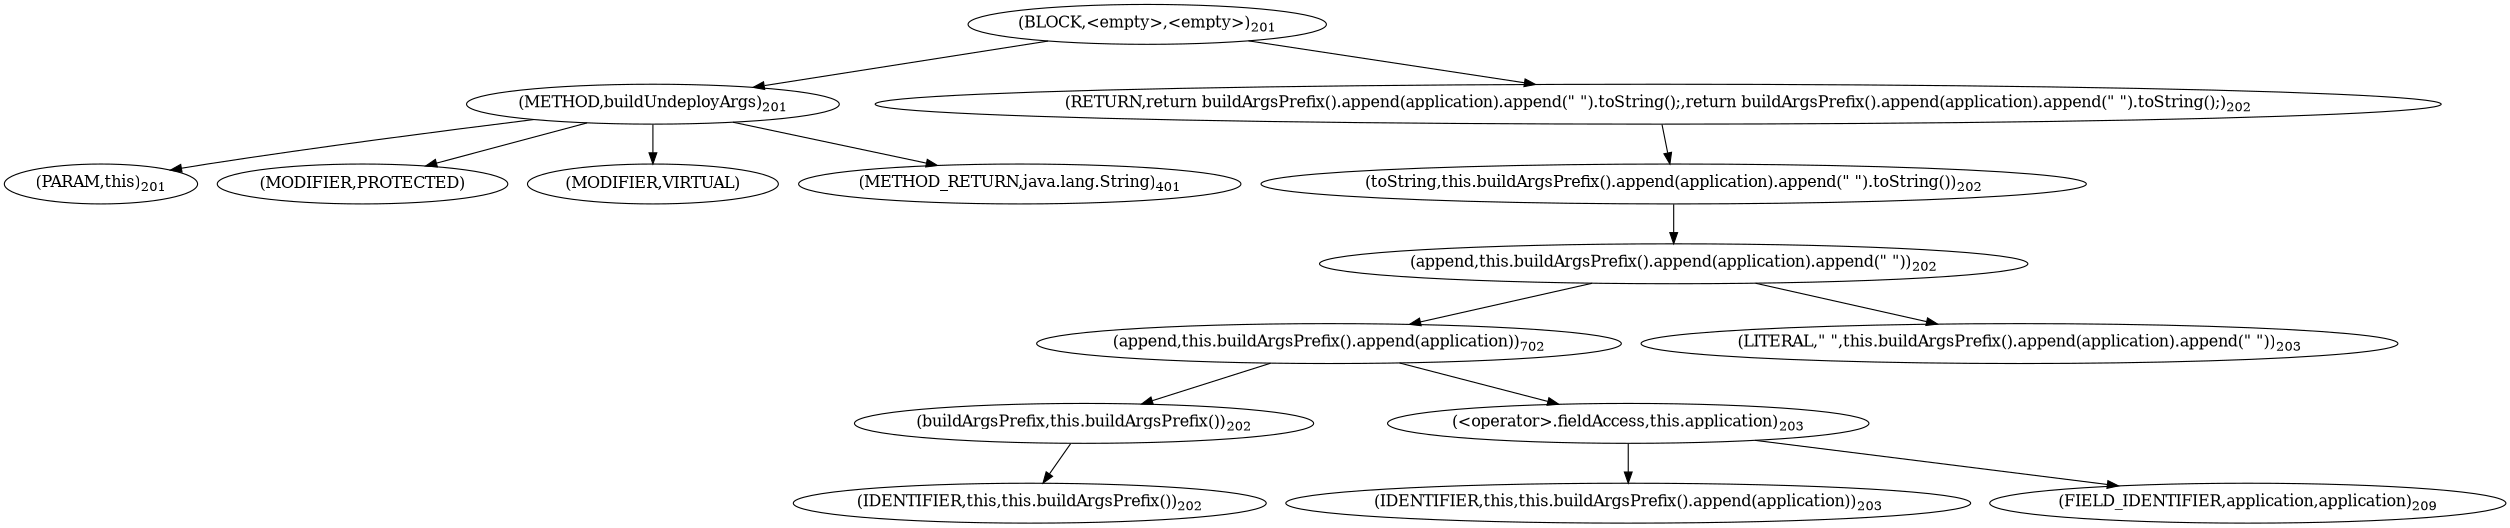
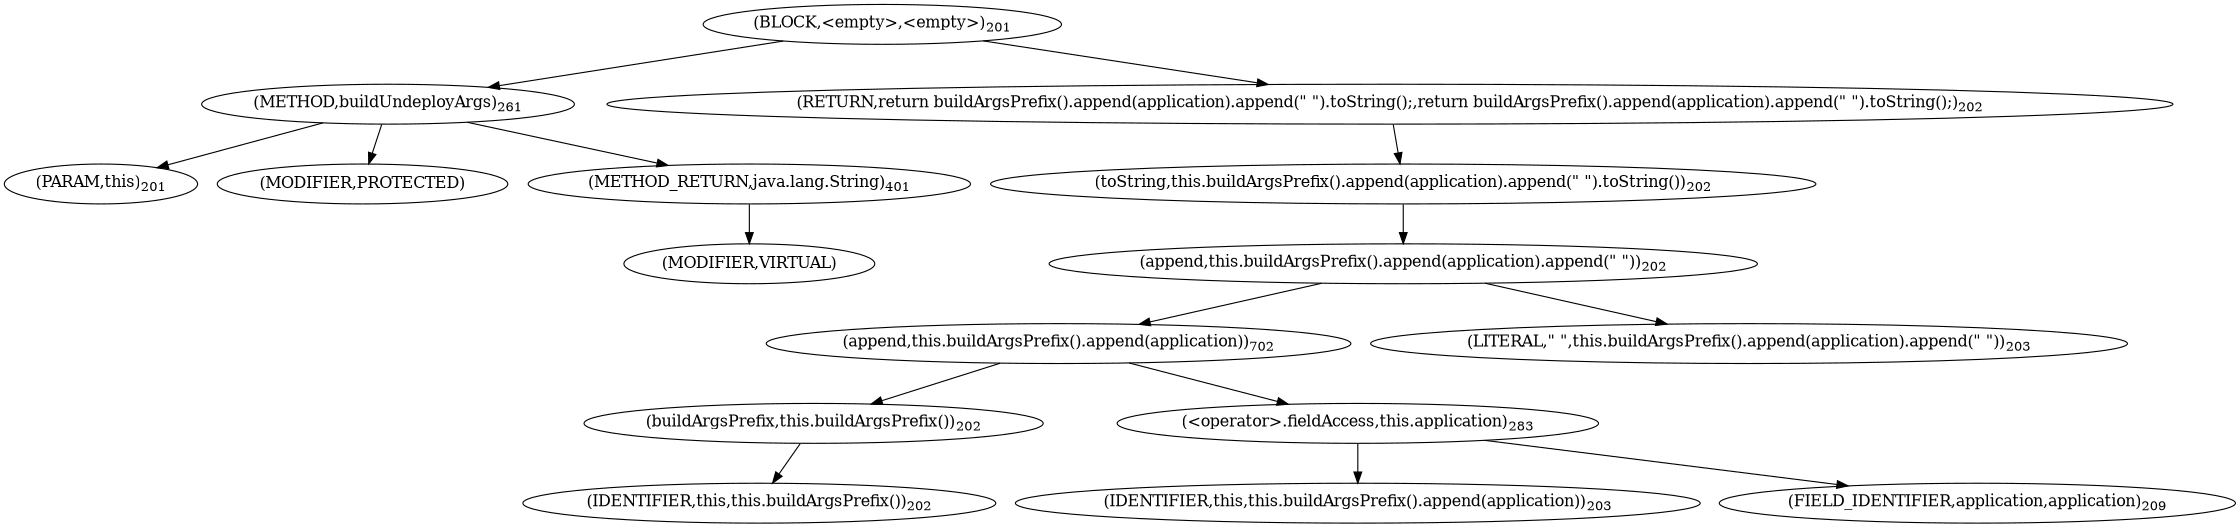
node "(METHOD,buildUndeployArgs)": text "201" -> "261"
edge "(METHOD,buildUndeployArgs)" -> "(MODIFIER,VIRTUAL)": now "(METHOD_RETURN,java.lang.String)" -> "(MODIFIER,VIRTUAL)"
node "(<operator>.fieldAccess,this.application)": text "203" -> "283"
